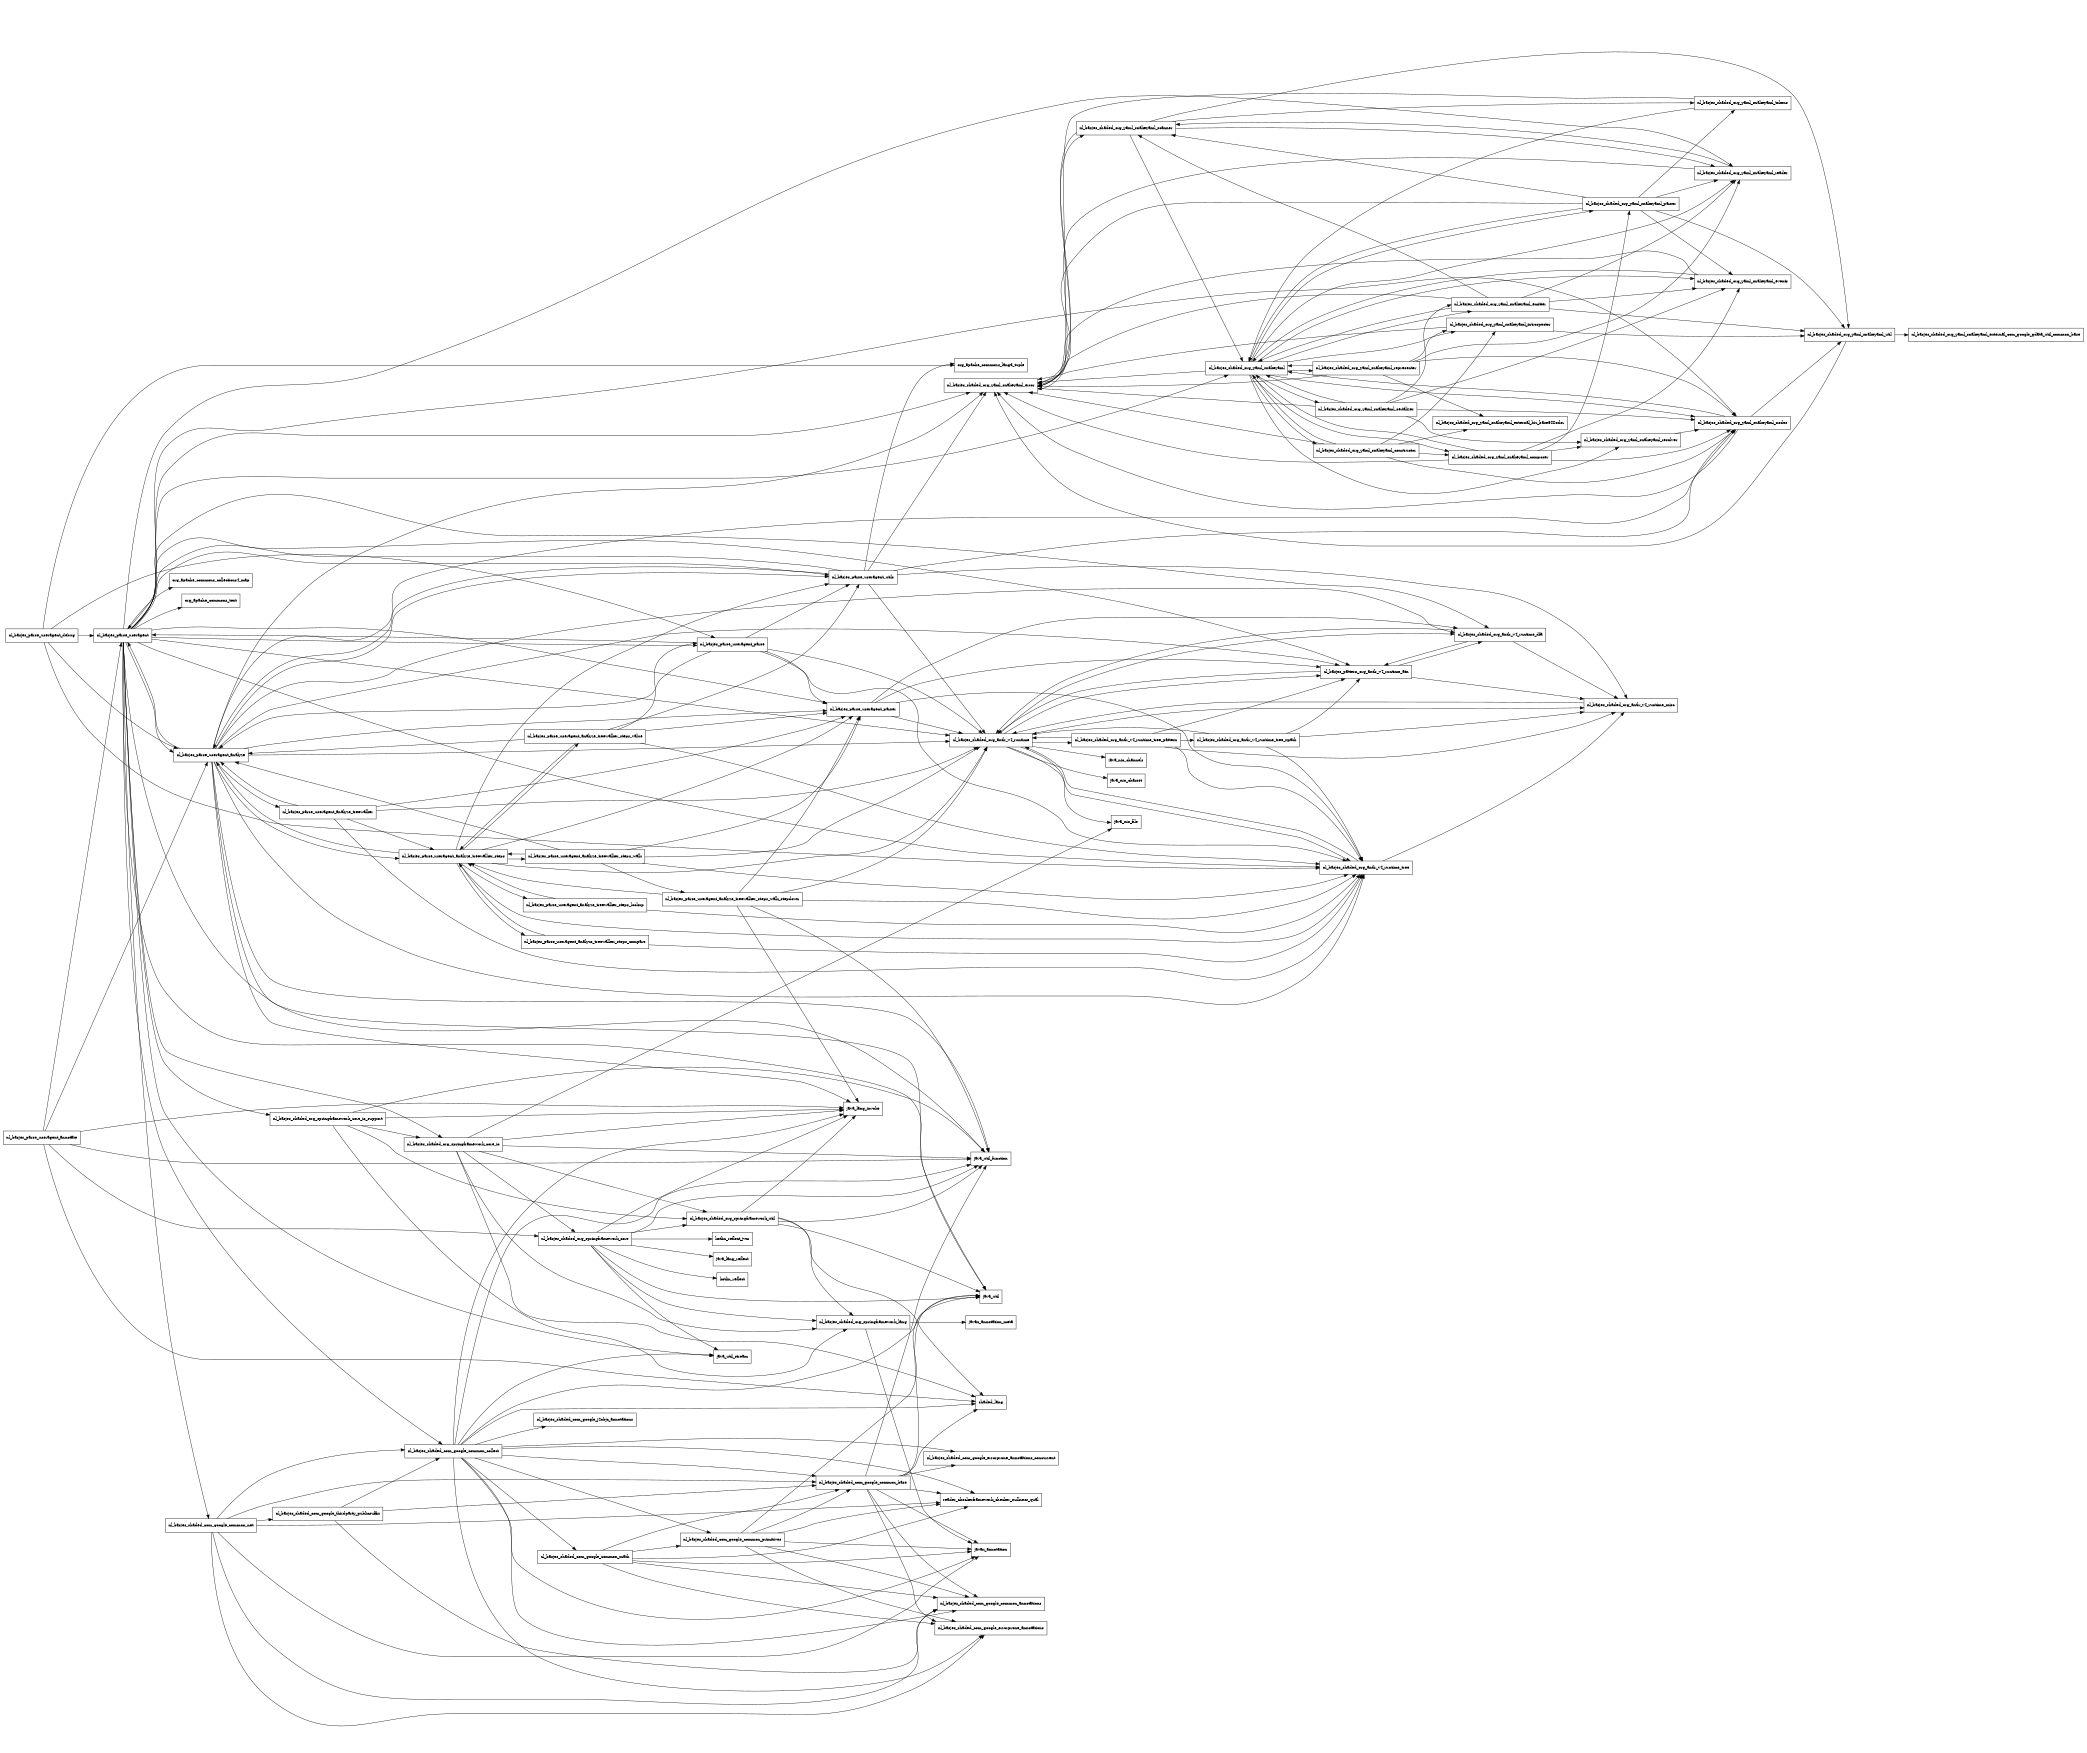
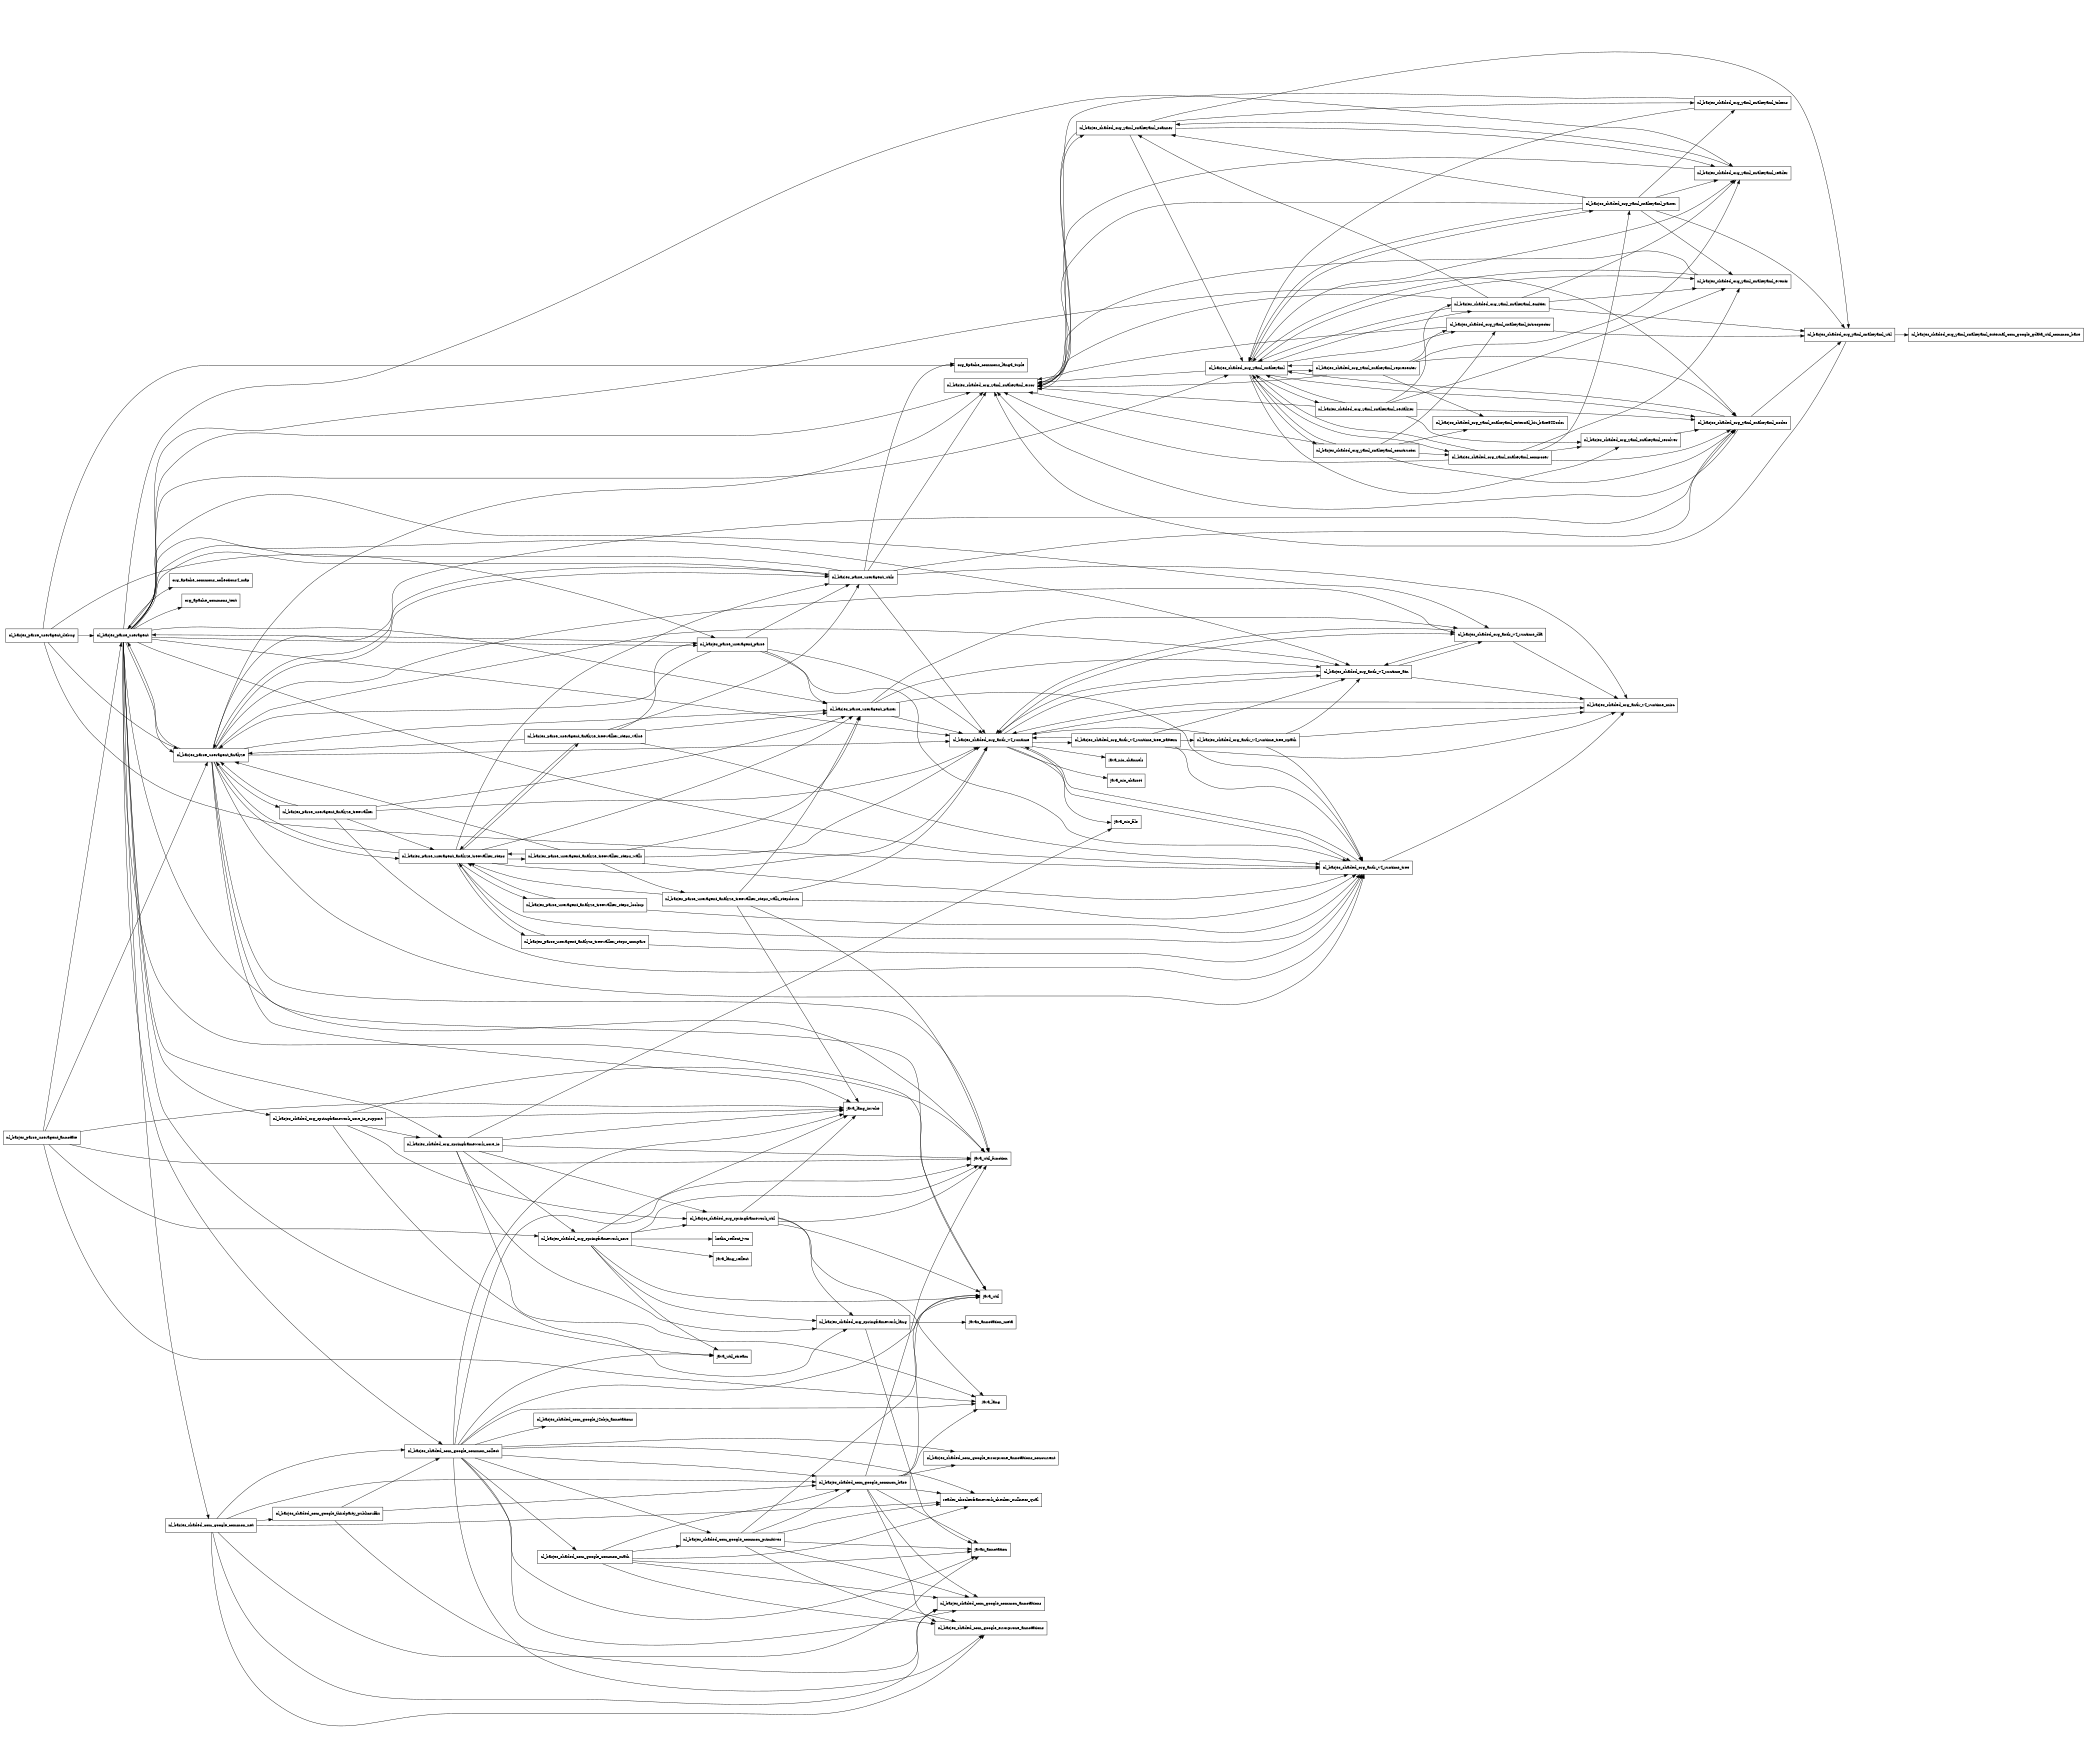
node "nl_basjes_pattern_org_antlr_v4_runtime_atn": label "nl_basjes_pattern_org_antlr_v4_runtime_atn" -> "nl_basjes_shaded_org_antlr_v4_runtime_atn"
node "kotlin_reflect": removed
node "shaded_lang": label "shaded_lang" -> "java_lang"
